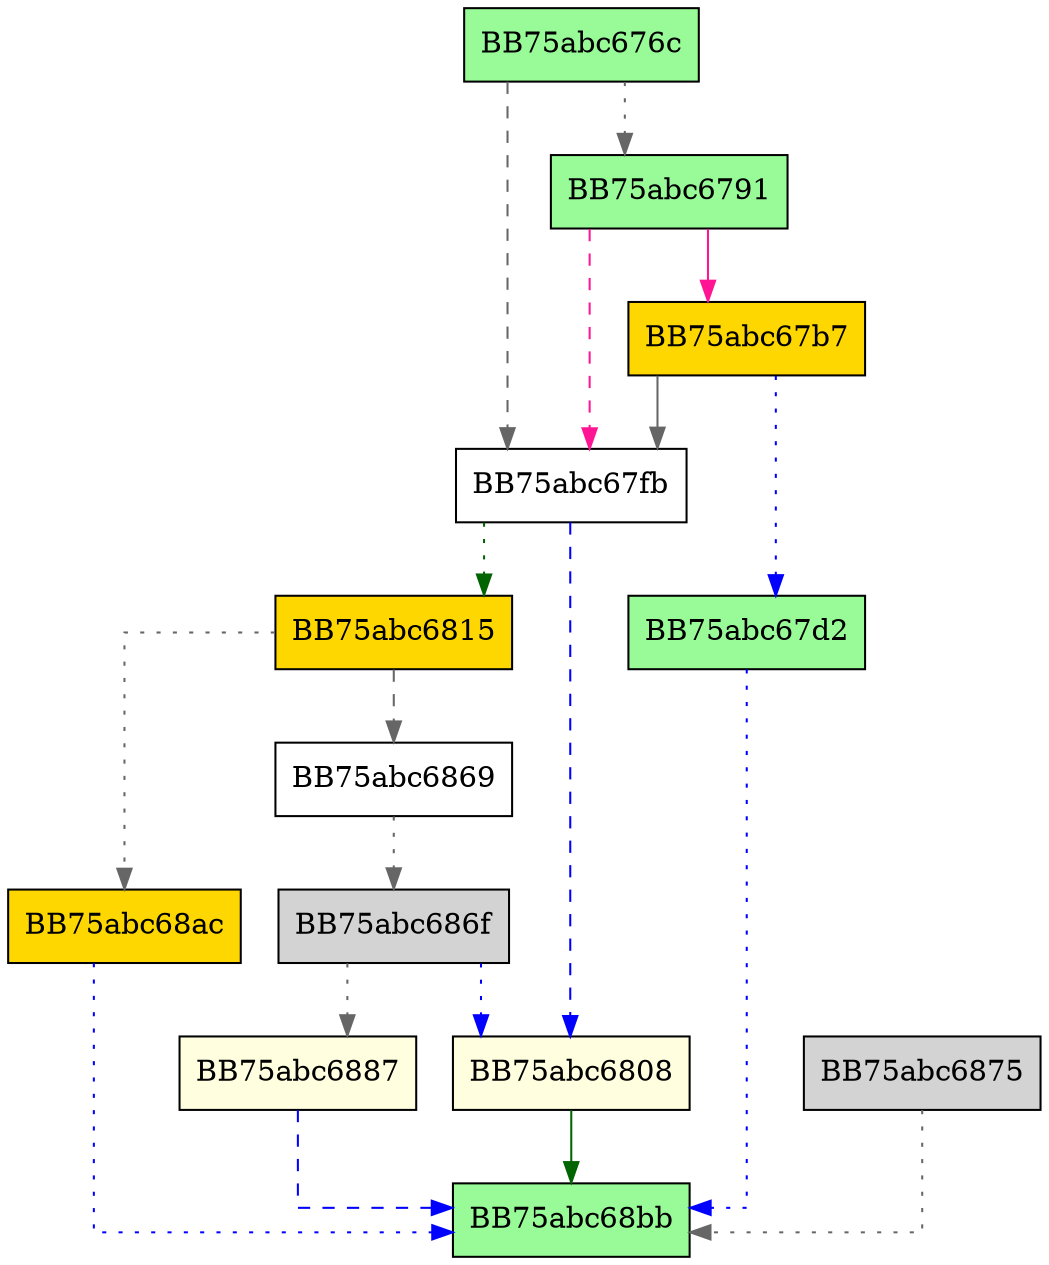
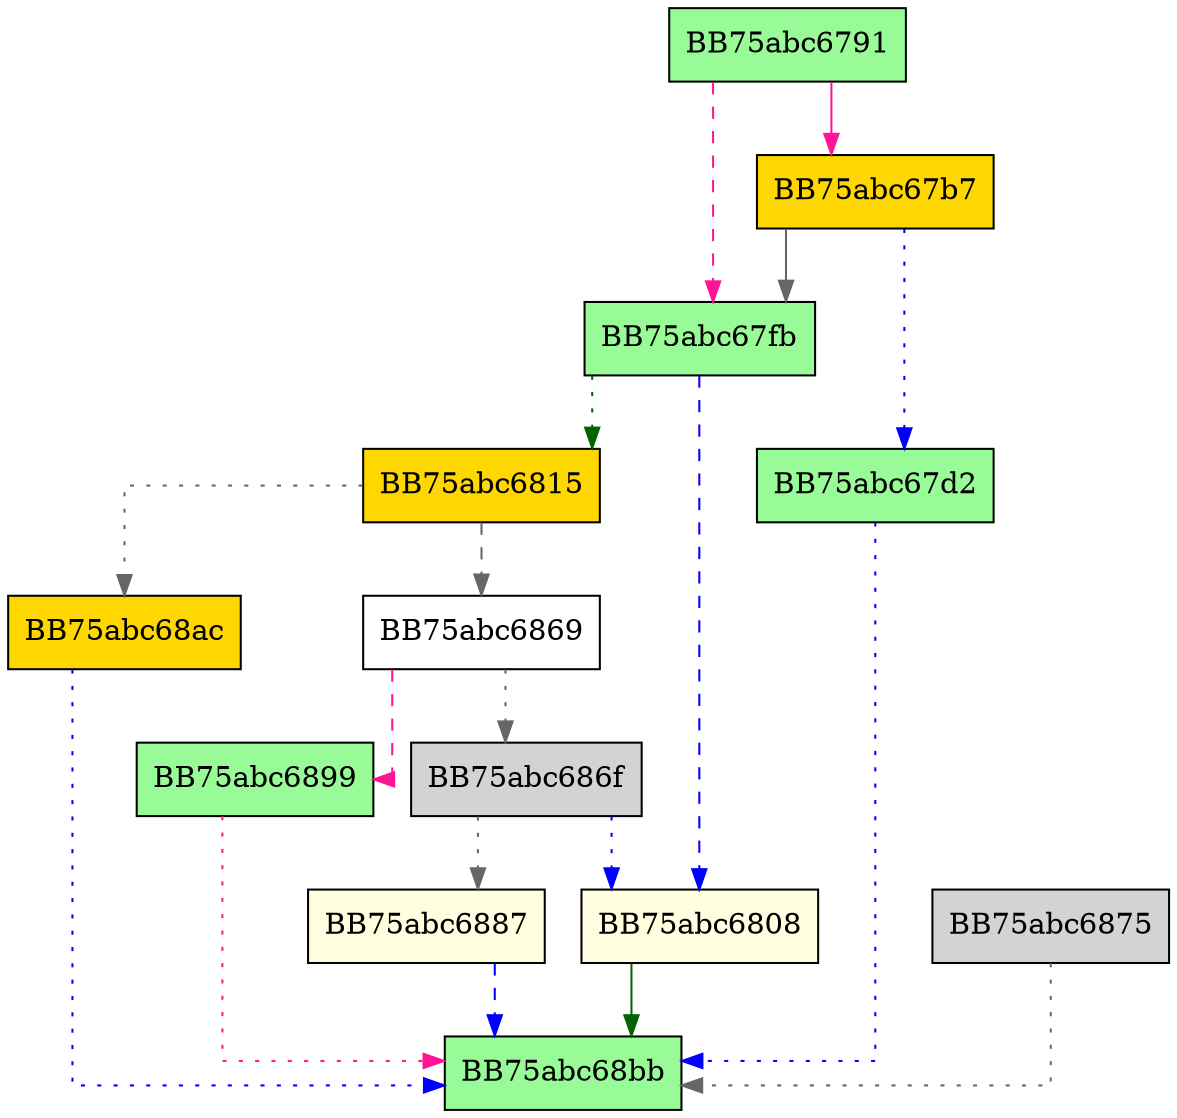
node "BB75abc676c": removed
node "BB75abc67fb": fillcolor white -> palegreen
node "BB75abc6899": added
